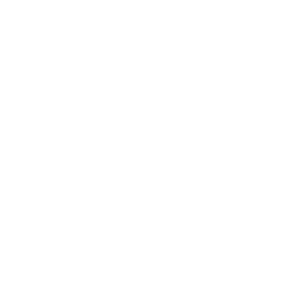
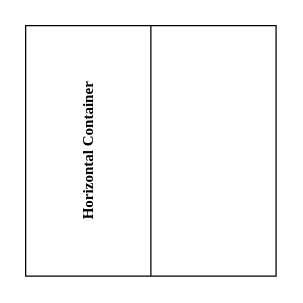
node "Horizontal Container": added
